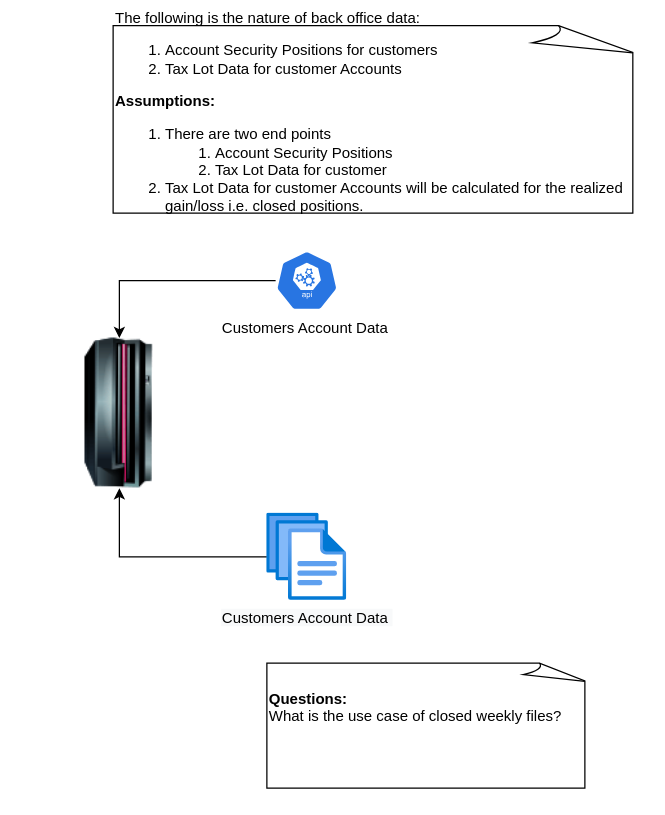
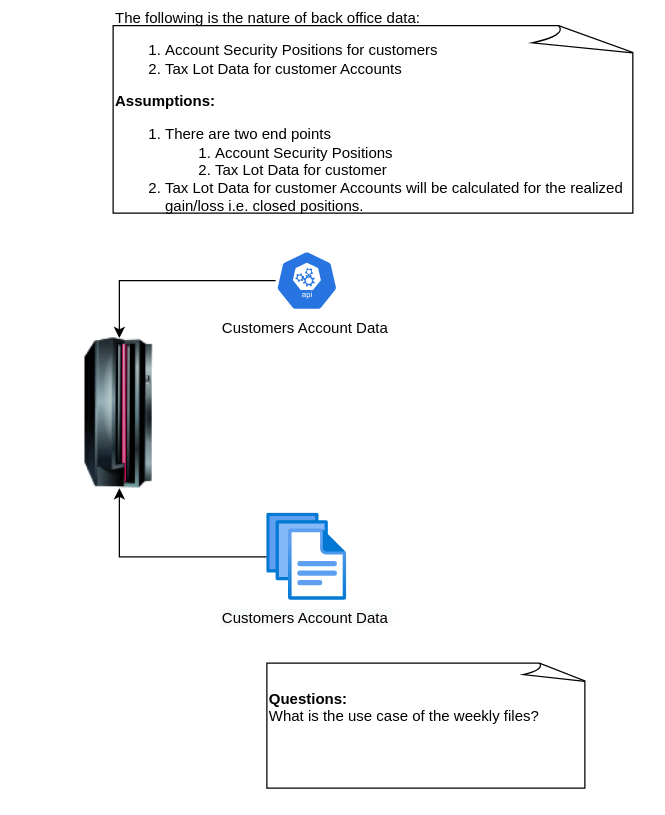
node "Questions: What is the use case of closed weekly files?": label "Questions: What is the use case of closed weekly files?" -> "Questions: What is the use case of the weekly files?"
